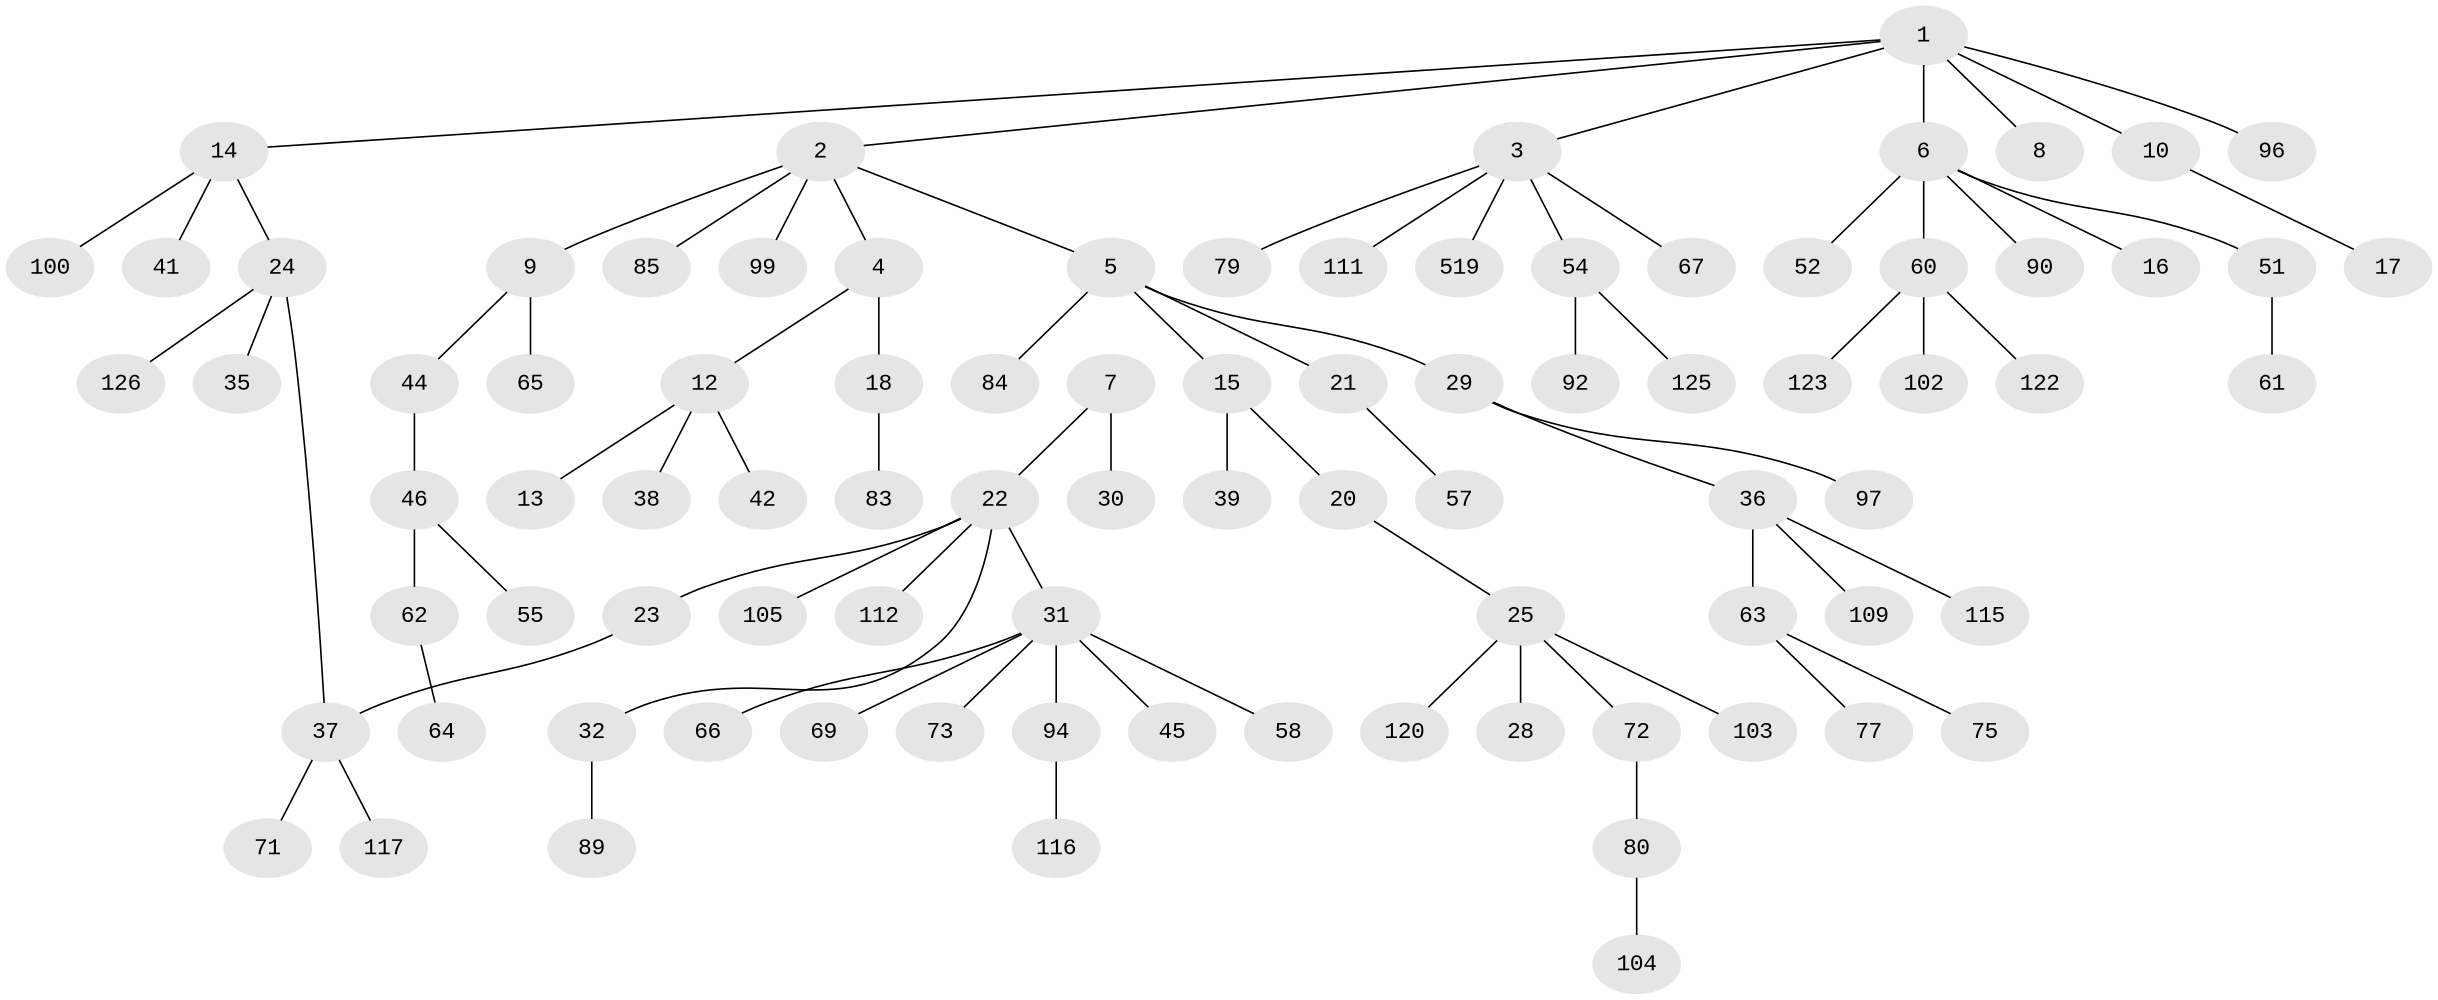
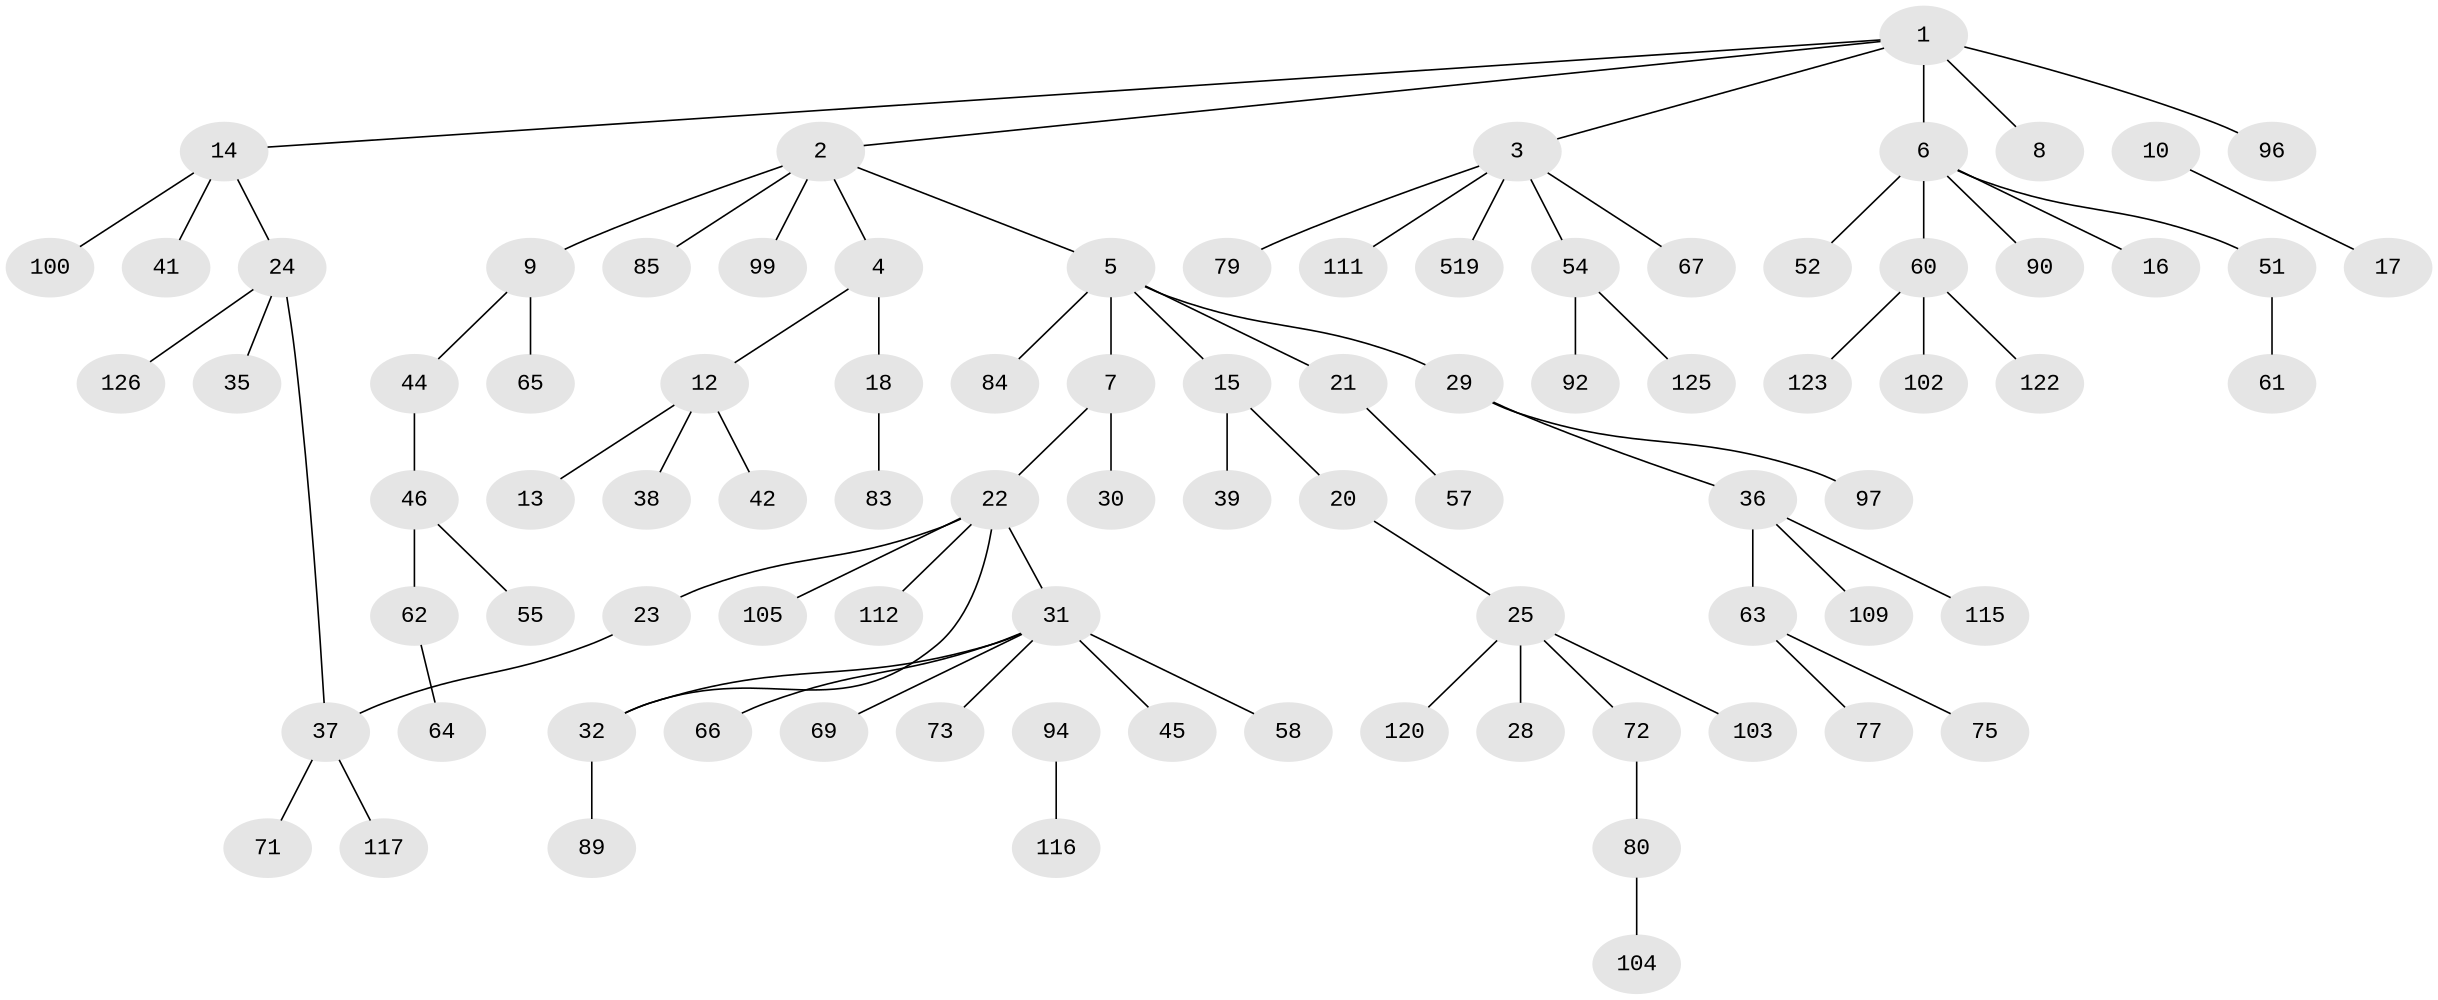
edge "1" -- "10": removed
edge "5" -- "7": added
edge "31" -- "94": now "31" -- "32"
